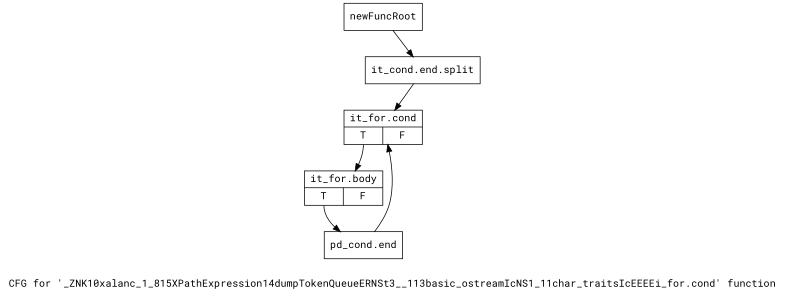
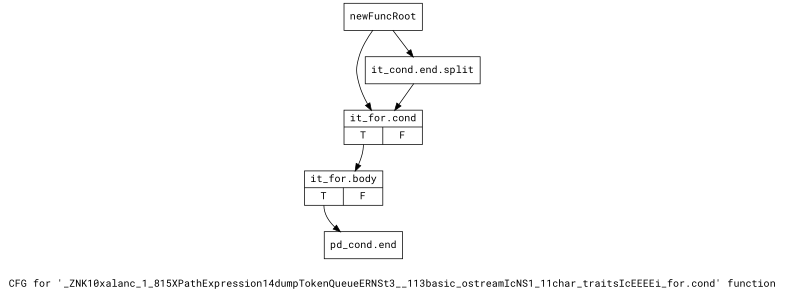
edge "pd_cond.end" -> "it_for.cond": now "newFuncRoot" -> "it_for.cond"
